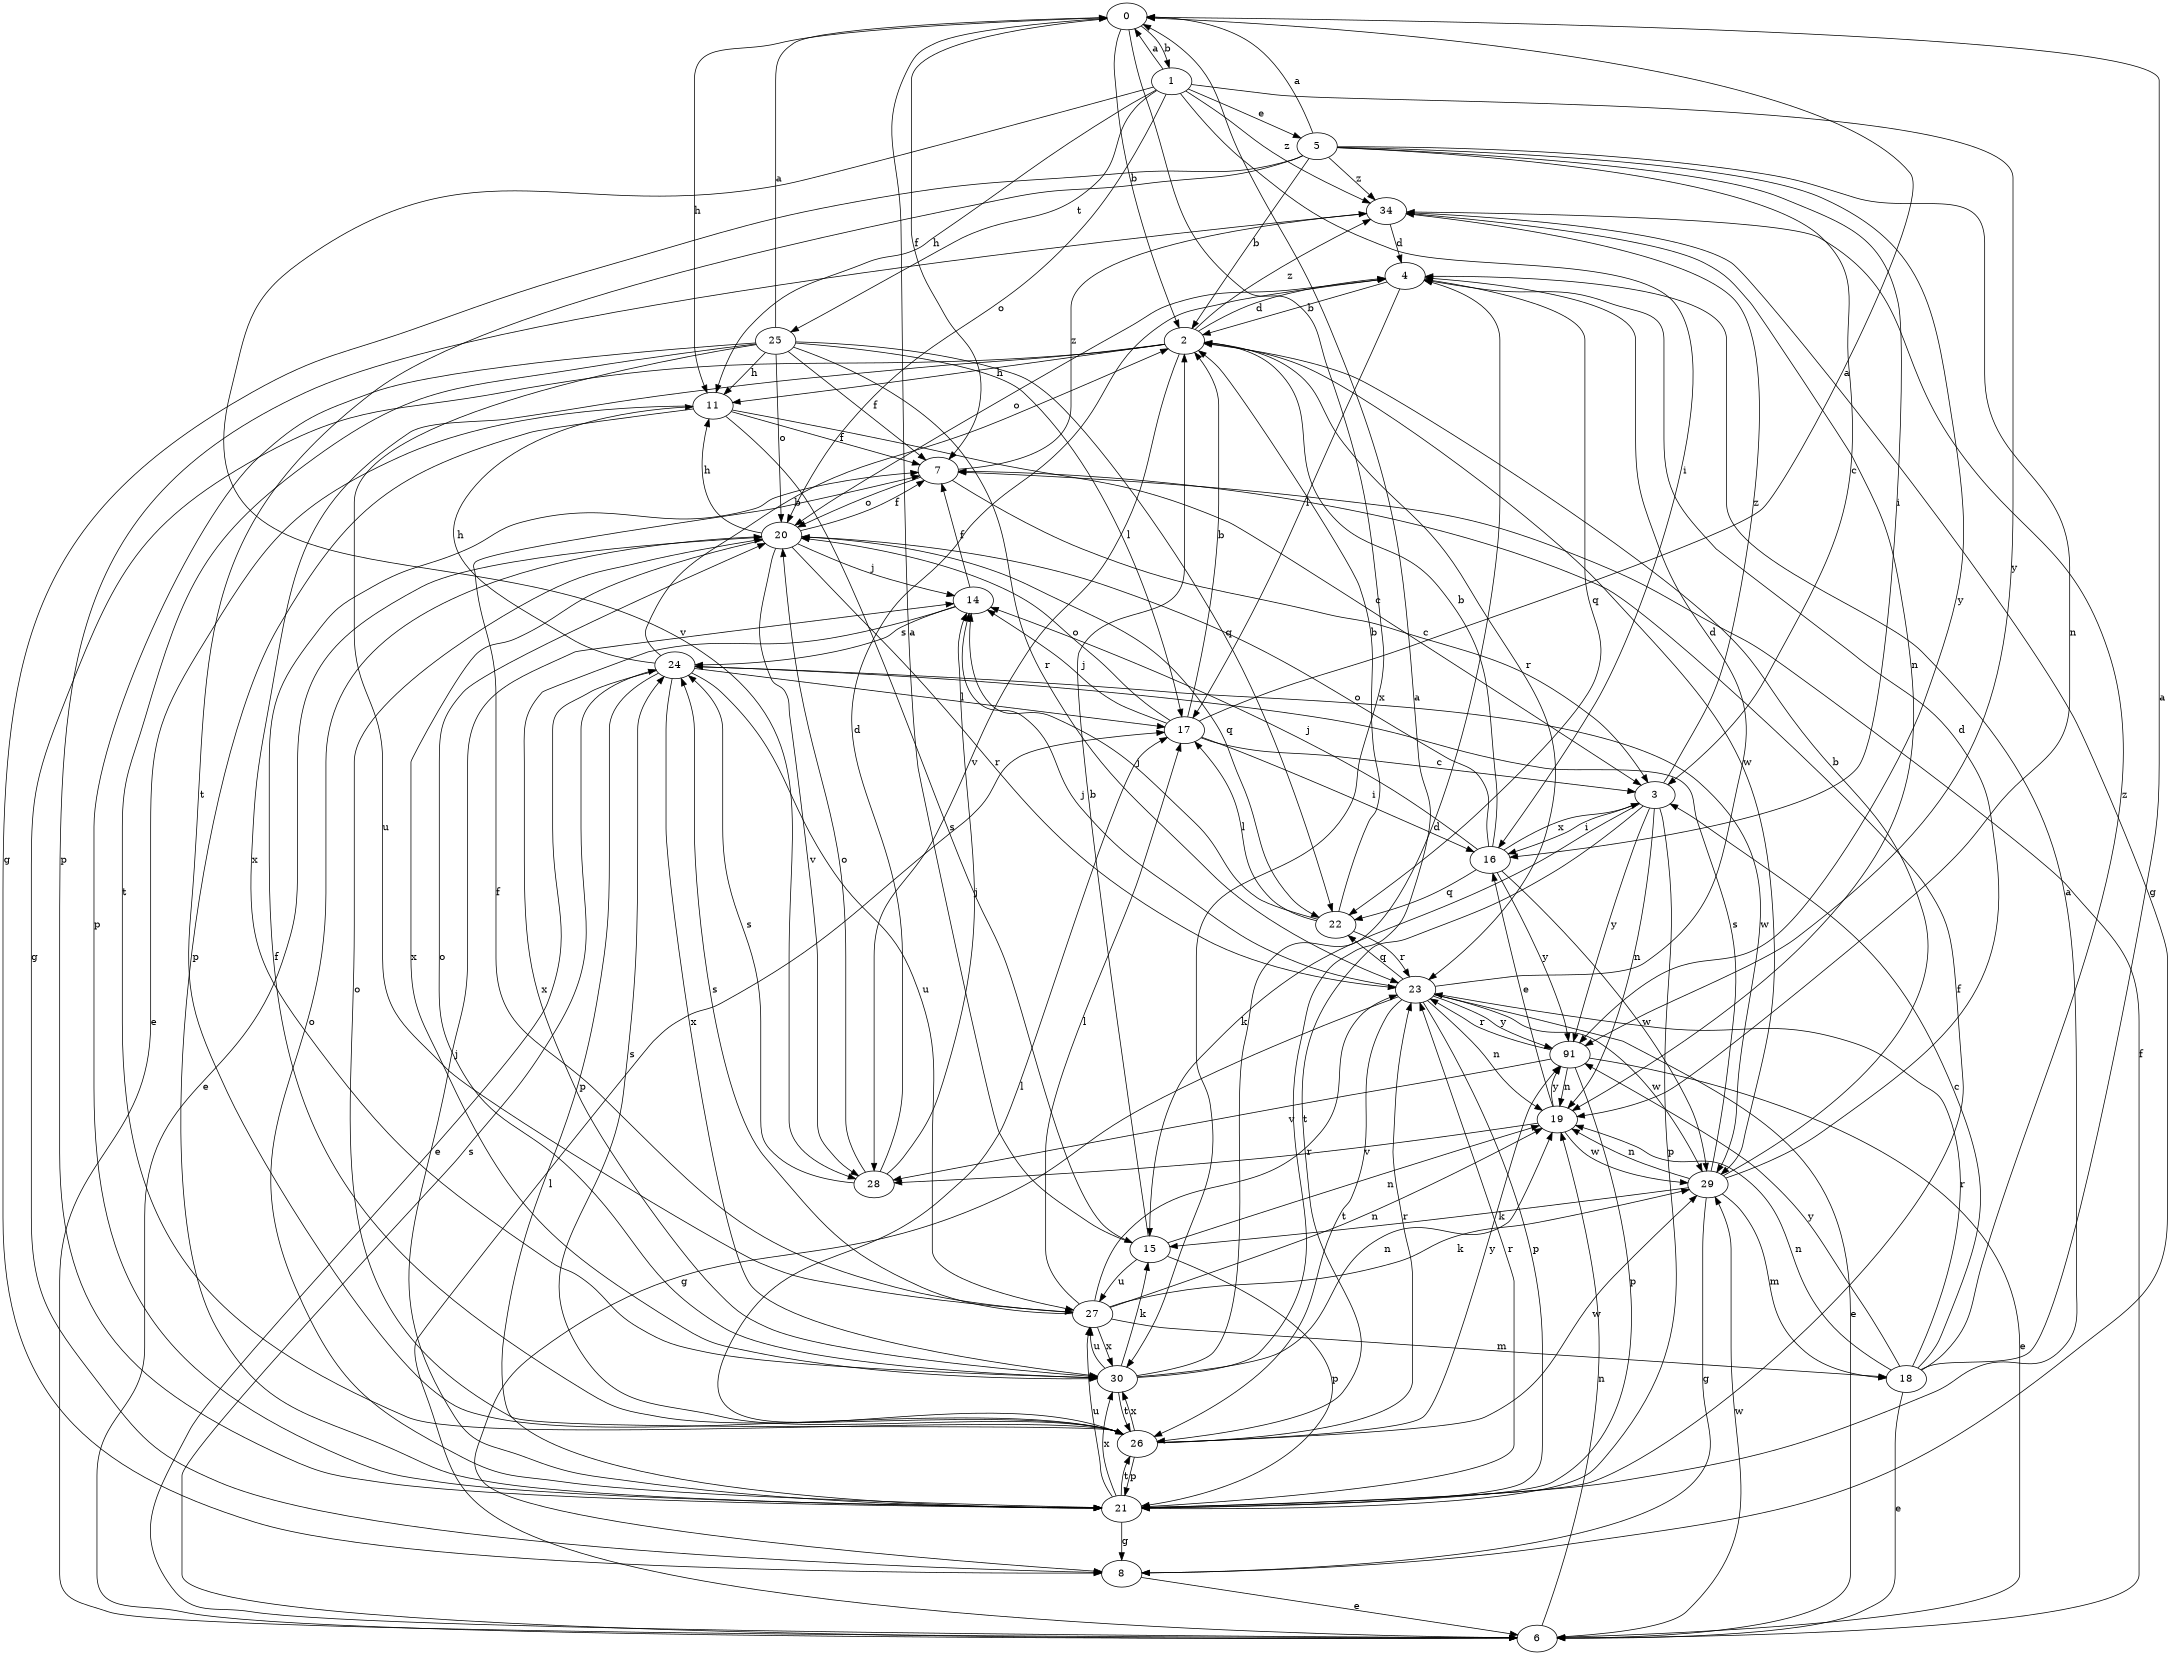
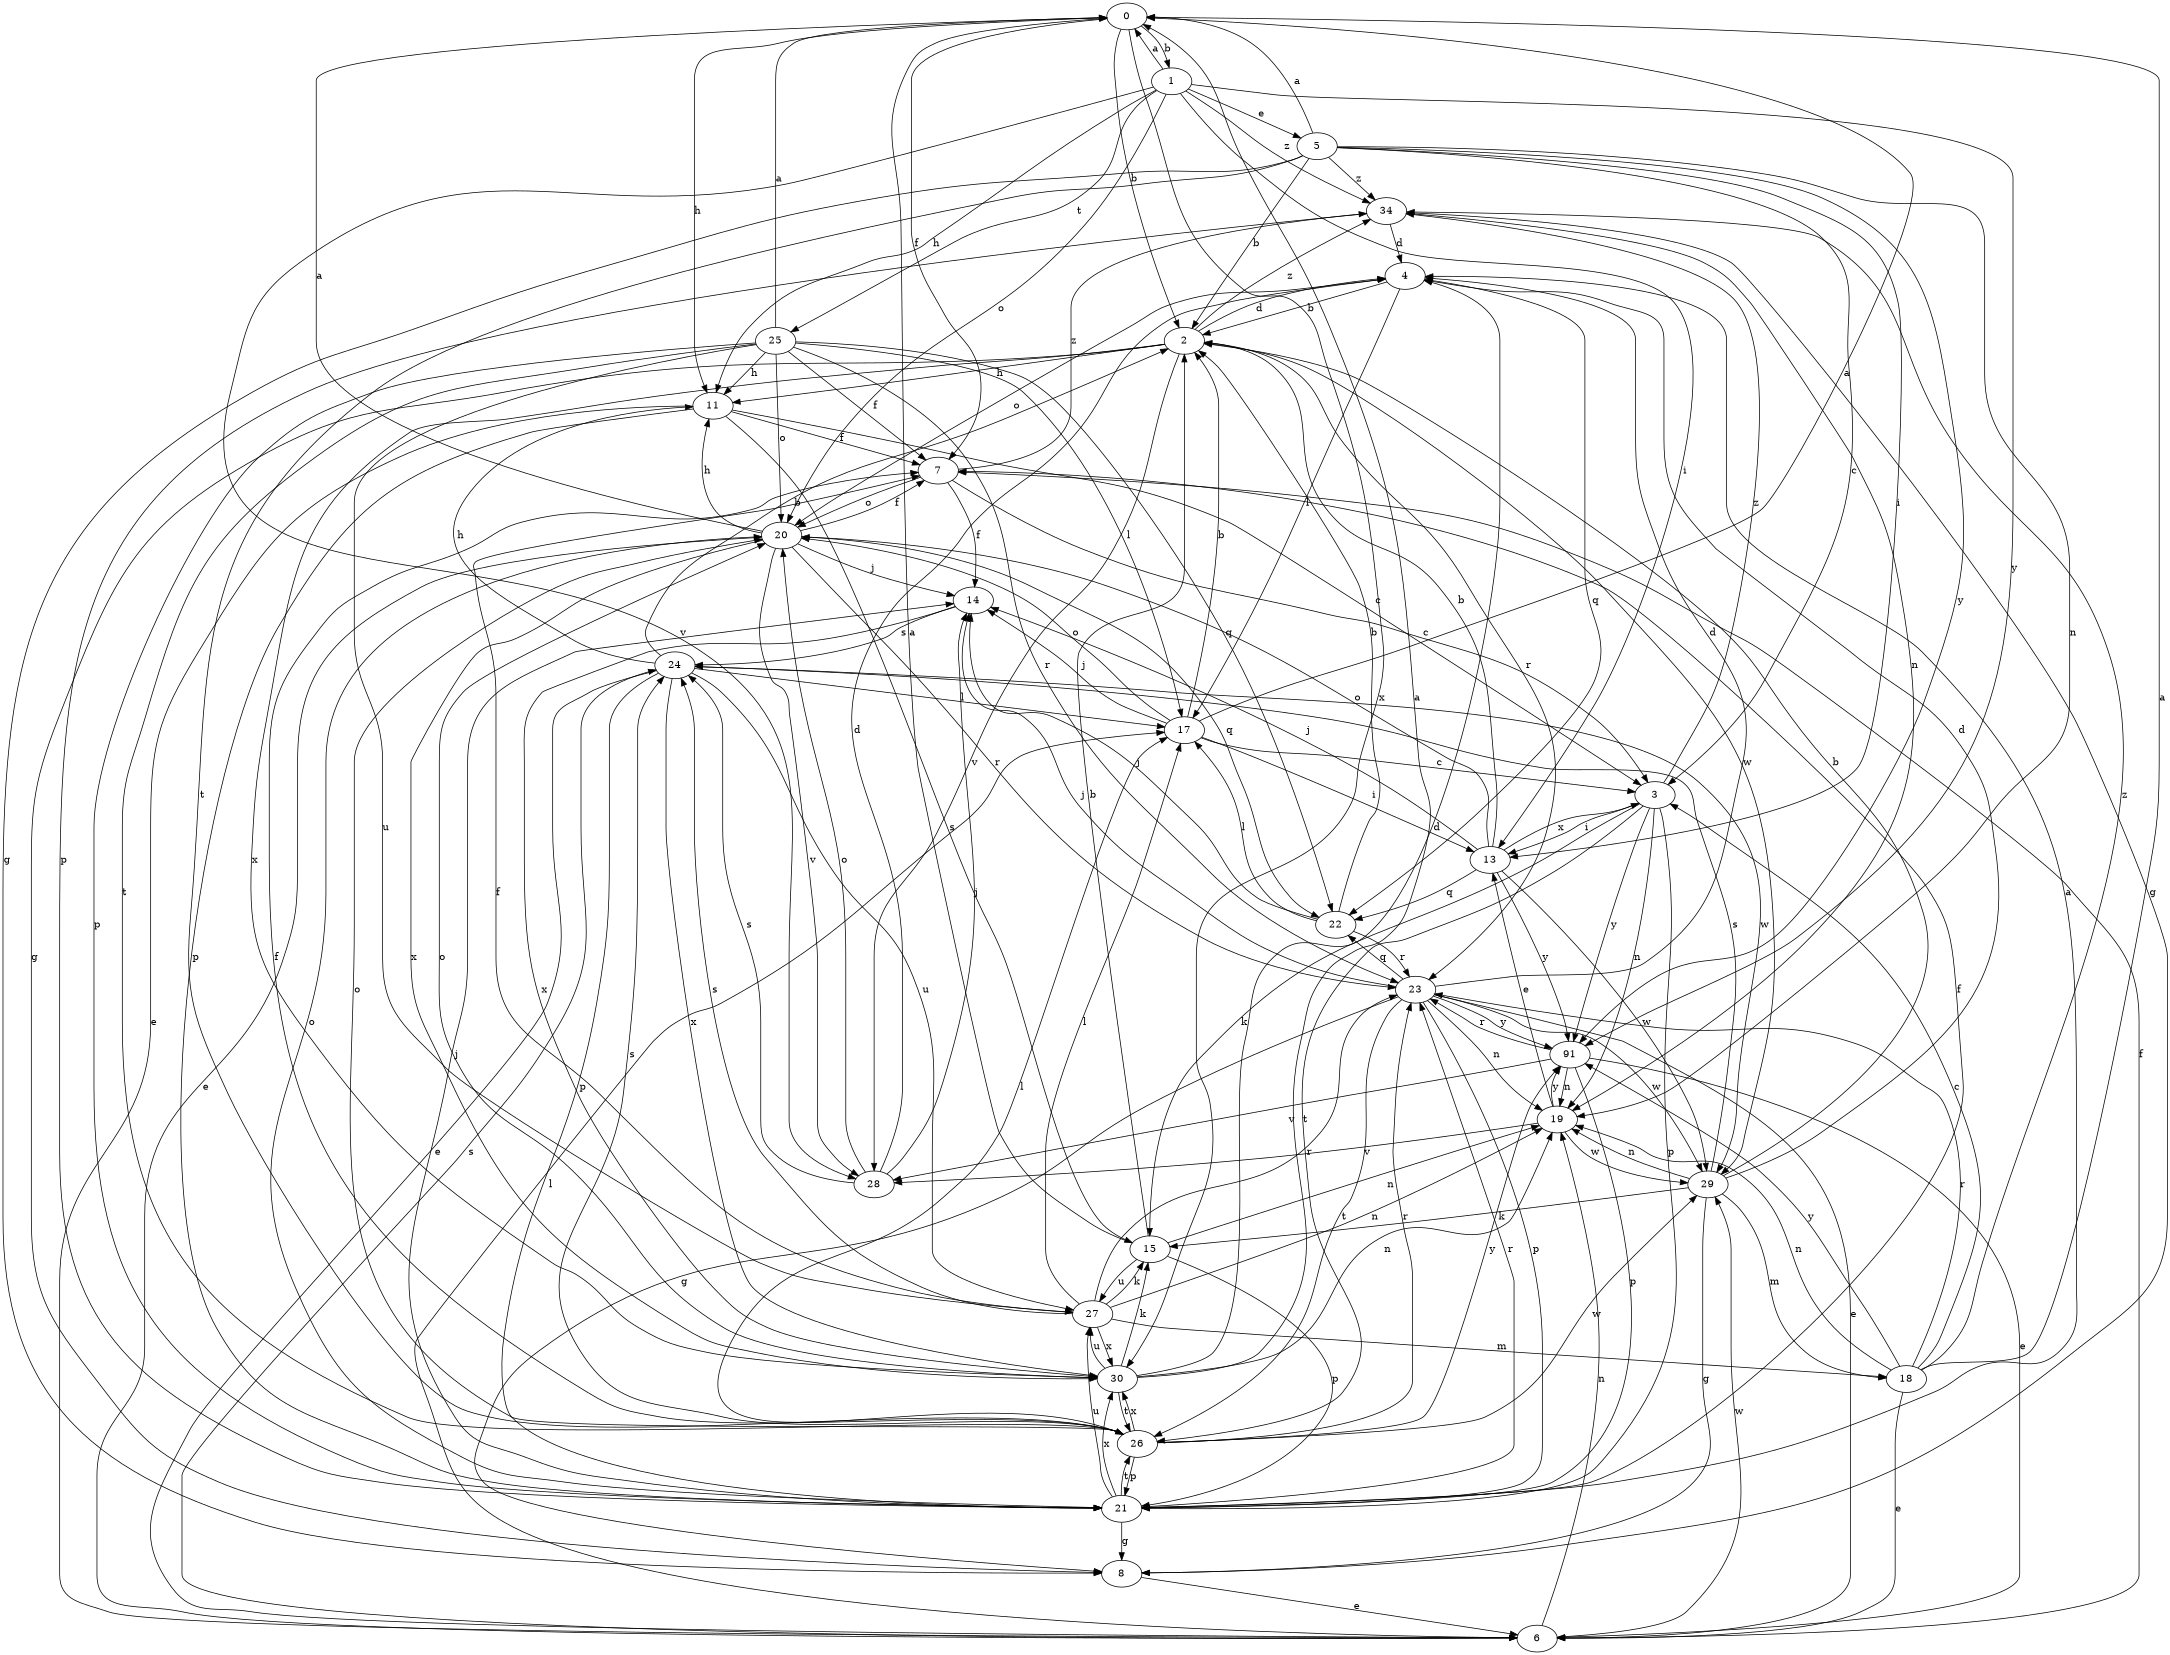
edge "20" -> "0": added, label "a"
edge "14" -> "7": reversed
node "16": label "16" -> "13"
edge "27" -> "29": now "27" -> "15"
